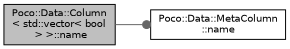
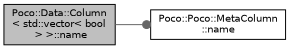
node "Poco::Data::MetaColumn ::name": label "Poco::Data::MetaColumn ::name" -> "Poco::Poco::MetaColumn ::name"
